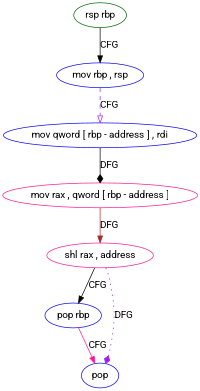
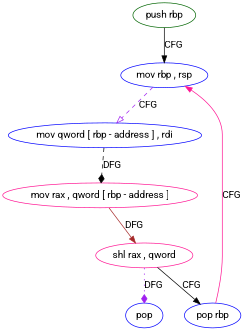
node "rsp rbp": label "rsp rbp" -> "push rbp"
edge "mov qword [ rbp - address ] , rdi" -> "mov rax , qword [ rbp - address ]": style solid -> dashed
node "shl rax , address": label "shl rax , address" -> "shl rax , qword"
edge "pop rbp" -> "pop": now "pop rbp" -> "mov rbp , rsp"
